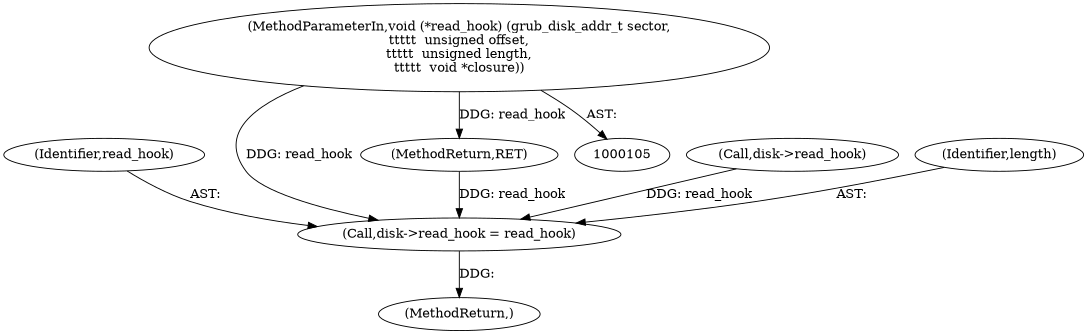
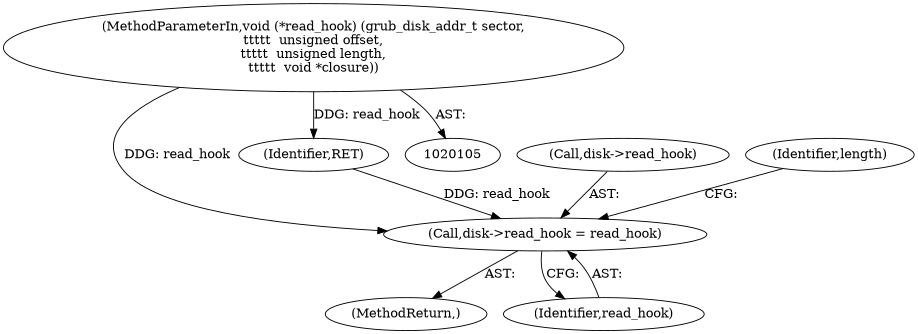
node "(MethodReturn,RET)": label "(MethodReturn,RET)" -> "(Identifier,RET)"
node "1000105": label "1000105" -> "1020105"
edge "(Call,disk->read_hook)" -> "(Call,disk->read_hook = read_hook)": label "DDG: read_hook" -> "AST: "
edge "(Identifier,length)" -> "(Call,disk->read_hook = read_hook)": label "AST: " -> "CFG: "
edge "(Call,disk->read_hook = read_hook)" -> "(MethodReturn,)": label "DDG: " -> "AST: "
edge "(Call,disk->read_hook = read_hook)" -> "(Identifier,read_hook)": added, label "CFG:"
